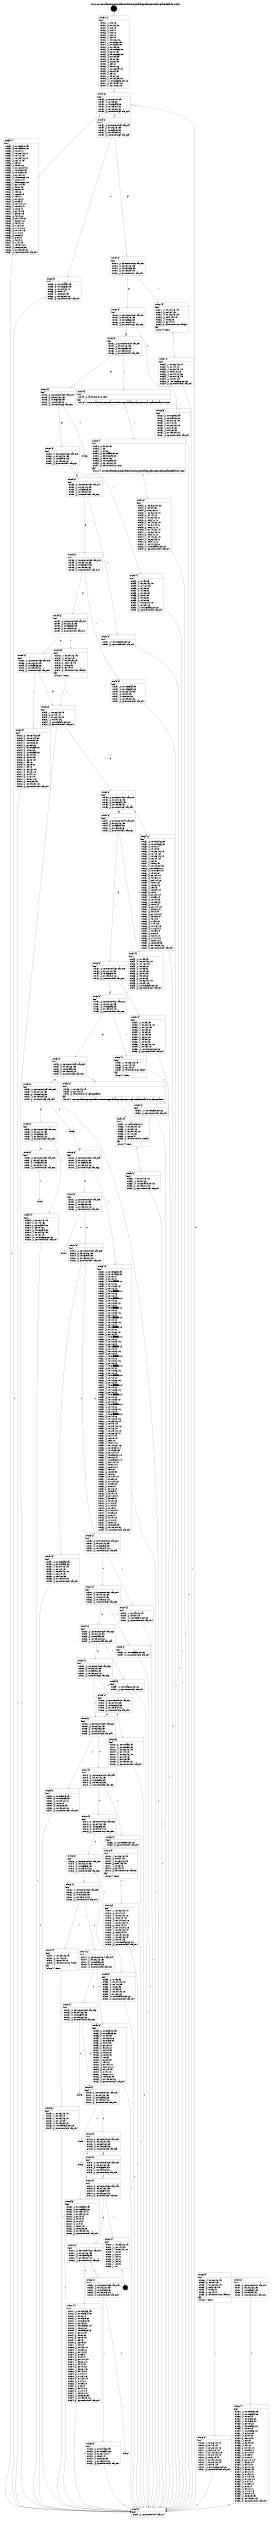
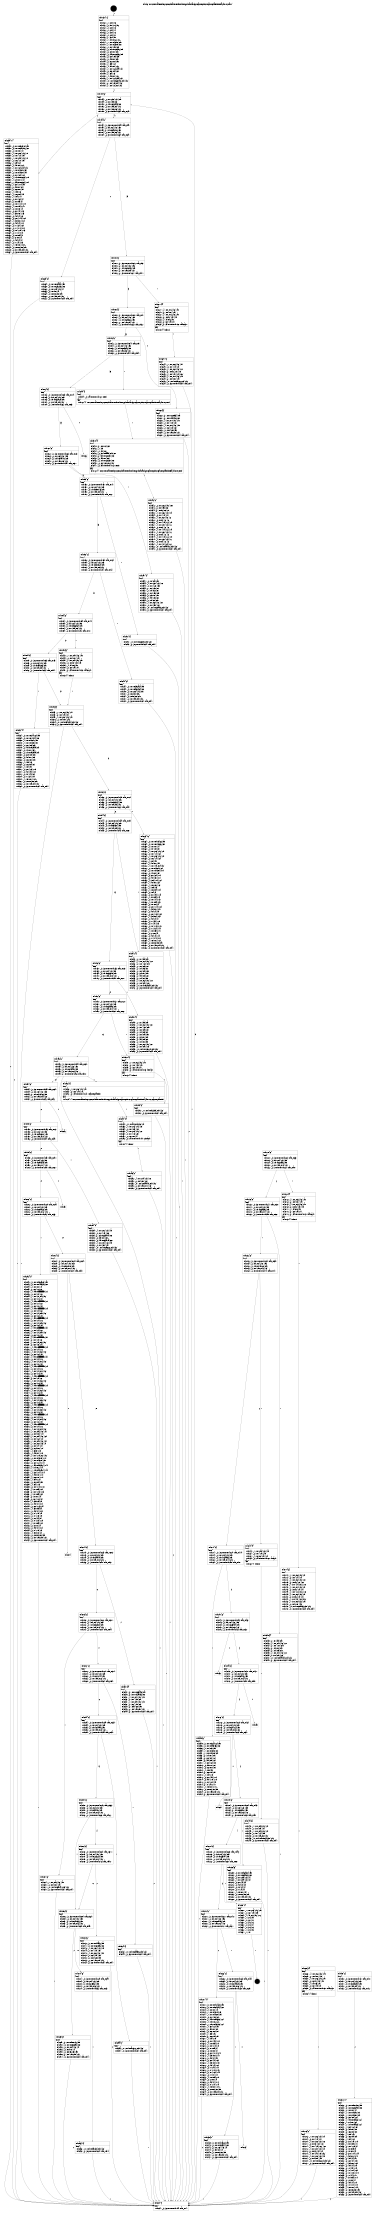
edge "0x402ca5" -> "0x402008 [28]": now "0x401fec [28]" -> "0x402008 [28]"
edge "0x402104 [28]" -> "0x402120 [28]": removed, label "9"
